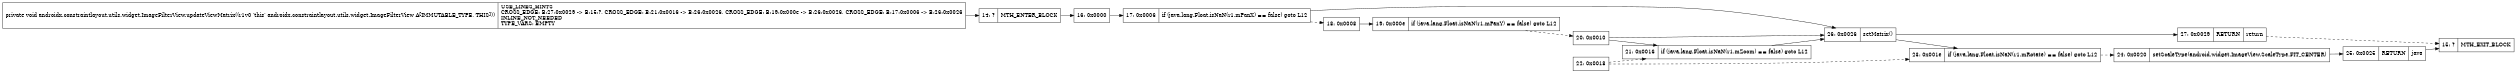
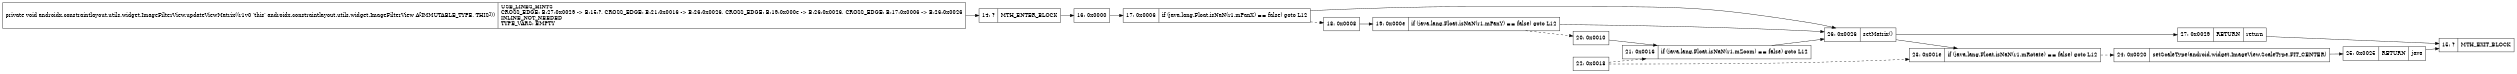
edge "20: 0x0010" -> "26: 0x0026": now "19: 0x000e" -> "26: 0x0026"
edge "27: 0x0029" -> "15: ?": style dashed -> solid
